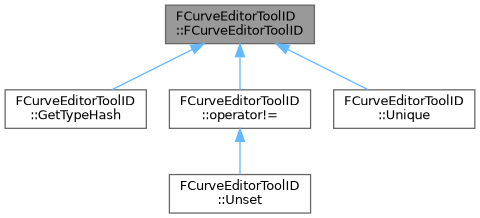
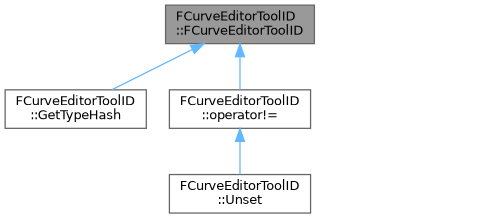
node "FCurveEditorToolID ::Unique": removed
